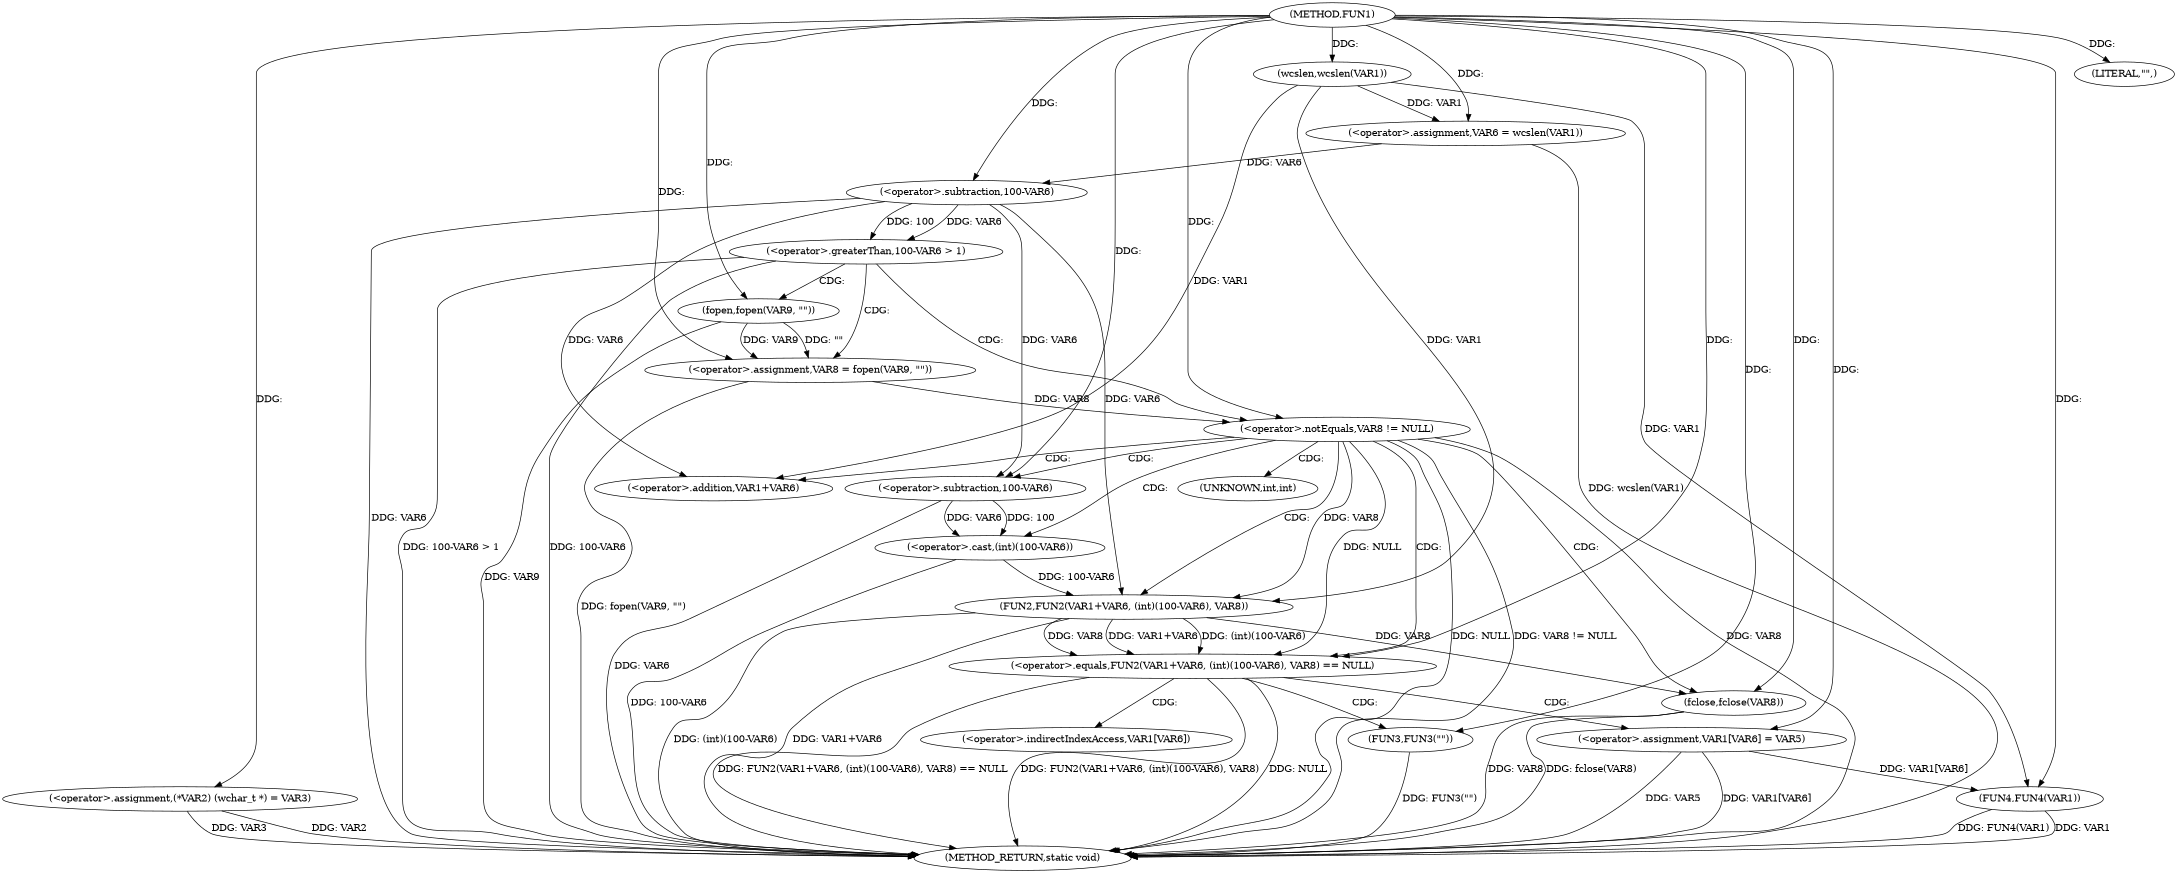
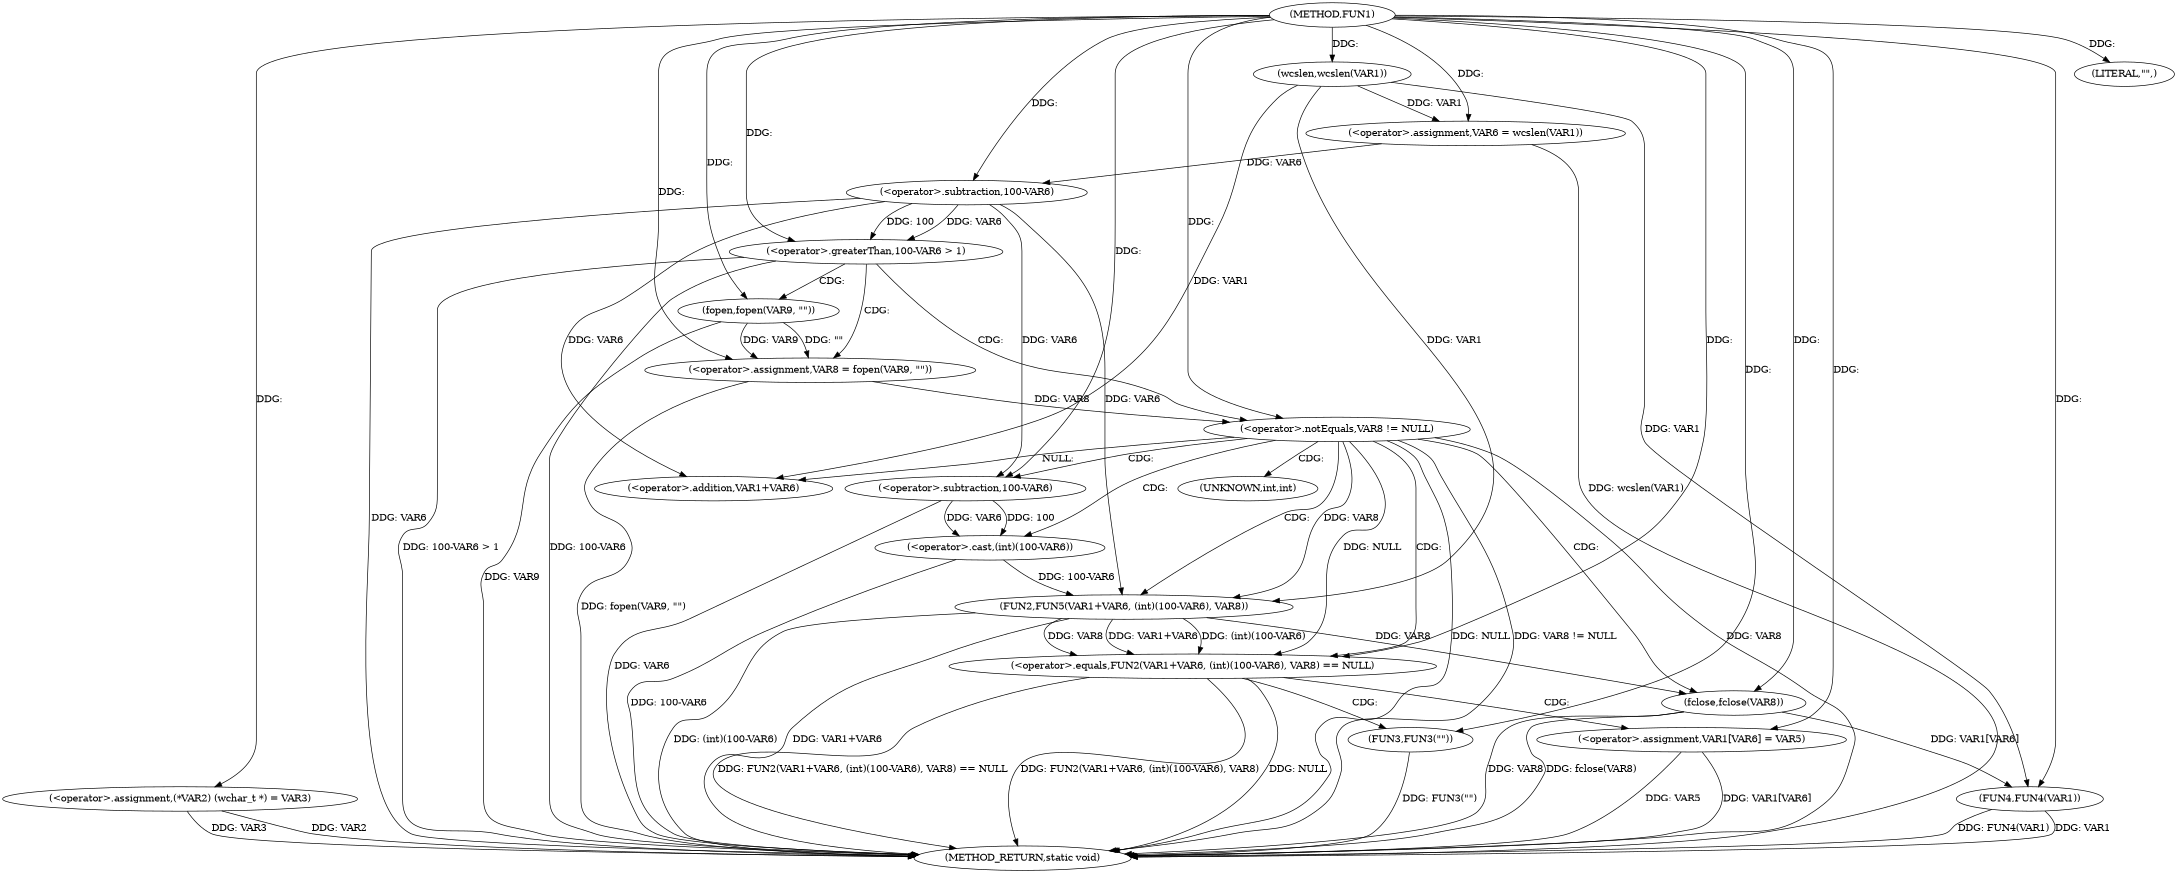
edge "(METHOD,FUN1)" -> "(<operator>.greaterThan,100-VAR6 > 1)": added, label "DDG:"
edge "(<operator>.notEquals,VAR8 != NULL)" -> "(<operator>.addition,VAR1+VAR6)": label "CDG: " -> "NULL: "
node "(FUN2,FUN2(VAR1+VAR6, (int)(100-VAR6), VAR8))": label "(FUN2,FUN2(VAR1+VAR6, (int)(100-VAR6), VAR8))" -> "(FUN2,FUN5(VAR1+VAR6, (int)(100-VAR6), VAR8))"
node "(<operator>.indirectIndexAccess,VAR1[VAR6])": removed
edge "(<operator>.assignment,VAR1[VAR6] = VAR5)" -> "(FUN4,FUN4(VAR1))": now "(fclose,fclose(VAR8))" -> "(FUN4,FUN4(VAR1))"
